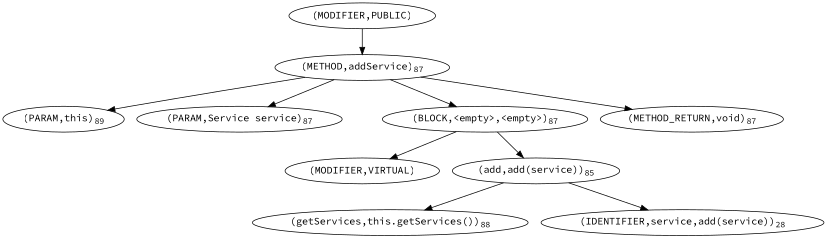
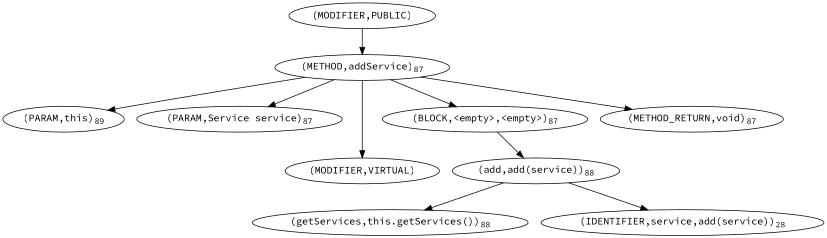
edge "(BLOCK,<empty>,<empty>)" -> "(MODIFIER,VIRTUAL)": now "(METHOD,addService)" -> "(MODIFIER,VIRTUAL)"
node "(add,add(service))": text "85" -> "88"
